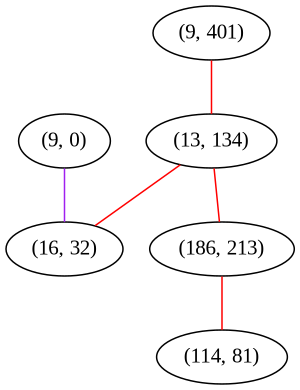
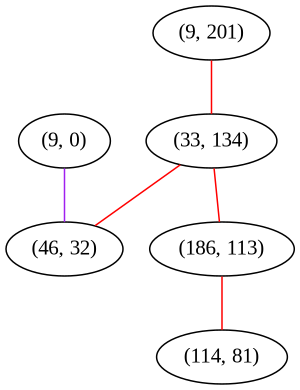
node "(9, 401)": label "(9, 401)" -> "(9, 201)"
node "(13, 134)": label "(13, 134)" -> "(33, 134)"
node "(16, 32)": label "(16, 32)" -> "(46, 32)"
node "(186, 213)": label "(186, 213)" -> "(186, 113)"
